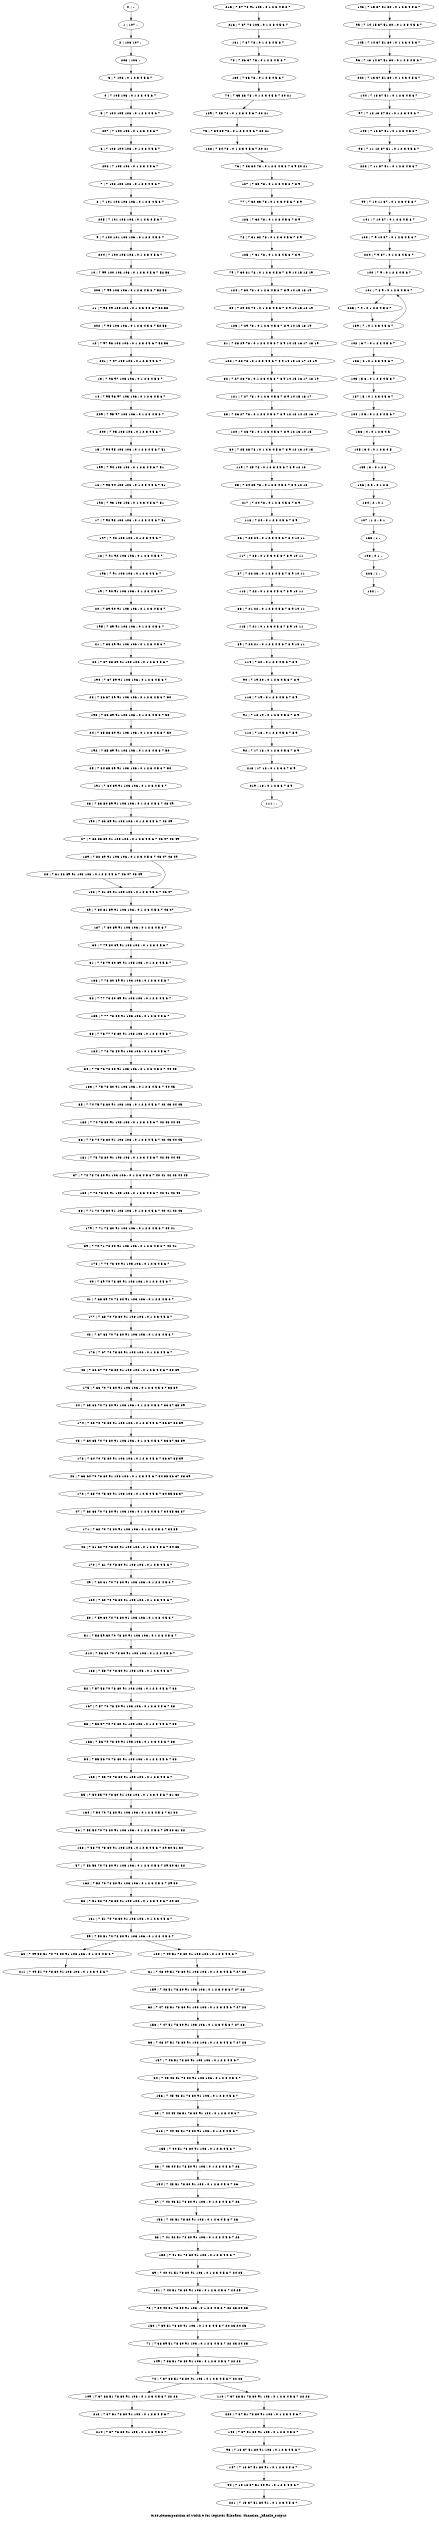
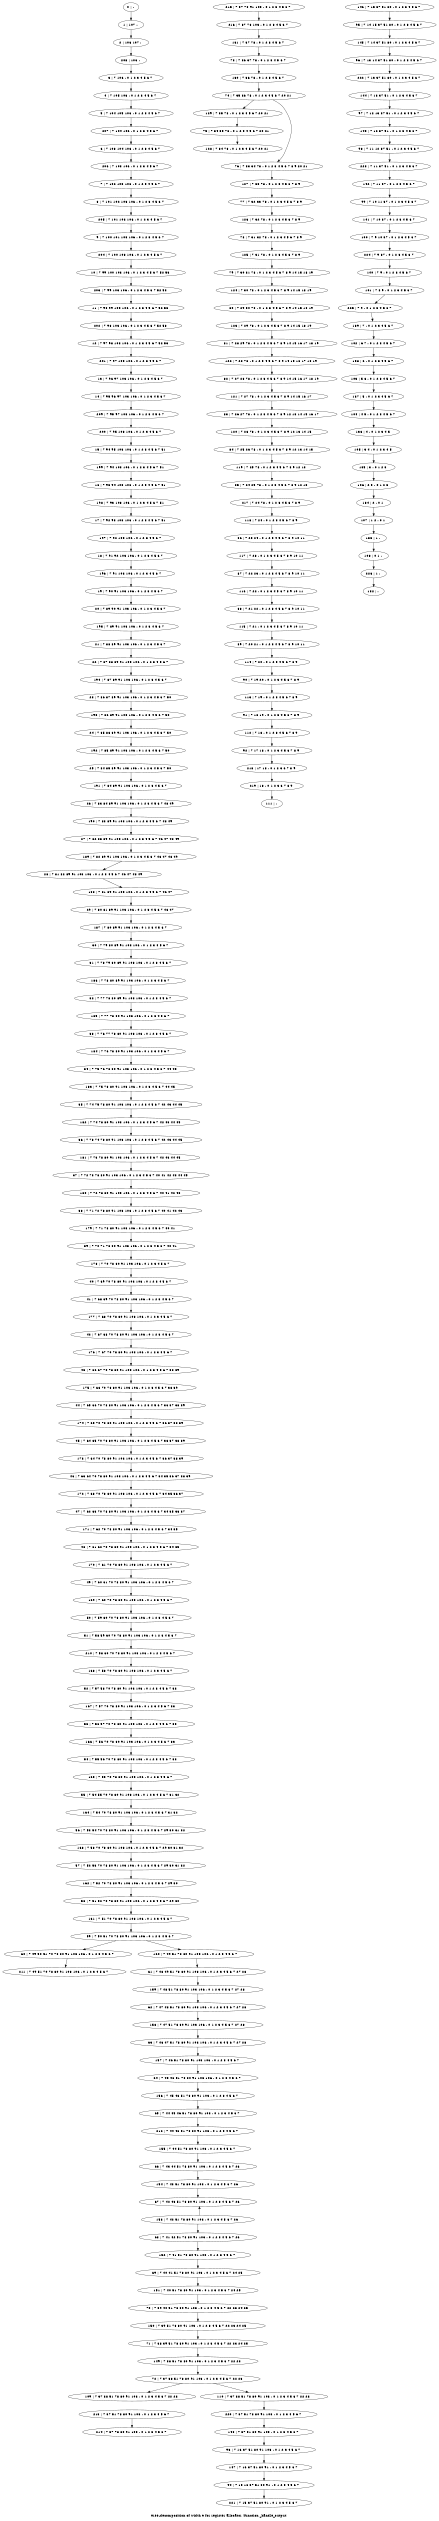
edge "128 | 7 34 78 : 0 1 2 3 4 5 6 7 20 21" -> "76 | 7 33 34 78 : 0 1 2 3 4 5 6 7 8 9 20 21": now "74 | 7 35 36 78 : 0 1 2 3 4 5 6 7 20 21" -> "76 | 7 33 34 78 : 0 1 2 3 4 5 6 7 8 9 20 21"
node "142 | 7 11 37 : 0 1 2 3 4 5 6 7": added
edge "139 | 7 : 0 1 2 3 4 5 6 7" -> "101 | 7 8 9 : 0 1 2 3 4 5 6 7": now "139 | 7 : 0 1 2 3 4 5 6 7" -> "102 | 6 7 : 0 1 2 3 4 5 6 7"
edge "192 | 7 85 89 91 103 106 : 0 1 2 3 4 5 6 7 50" -> "25 | 7 84 85 89 91 103 106 : 0 1 2 3 4 5 6 7 50": removed
edge "189 | 7 82 89 91 103 106 : 0 1 2 3 4 5 6 7 46 47 48 49" -> "188 | 7 81 89 91 103 106 : 0 1 2 3 4 5 6 7 46 47": now "189 | 7 82 89 91 103 106 : 0 1 2 3 4 5 6 7 46 47 48 49" -> "28 | 7 81 82 89 91 103 106 : 0 1 2 3 4 5 6 7 46 47 48 49"
edge "67 | 7 42 43 51 78 80 91 103 : 0 1 2 3 4 5 6 7 26" -> "153 | 7 42 51 78 80 91 103 : 0 1 2 3 4 5 6 7 26": reversed
edge "109 | 7 37 38 51 78 80 91 103 : 0 1 2 3 4 5 6 7 22 23" -> "213 | 7 37 51 78 80 91 103 : 0 1 2 3 4 5 6 7": removed
